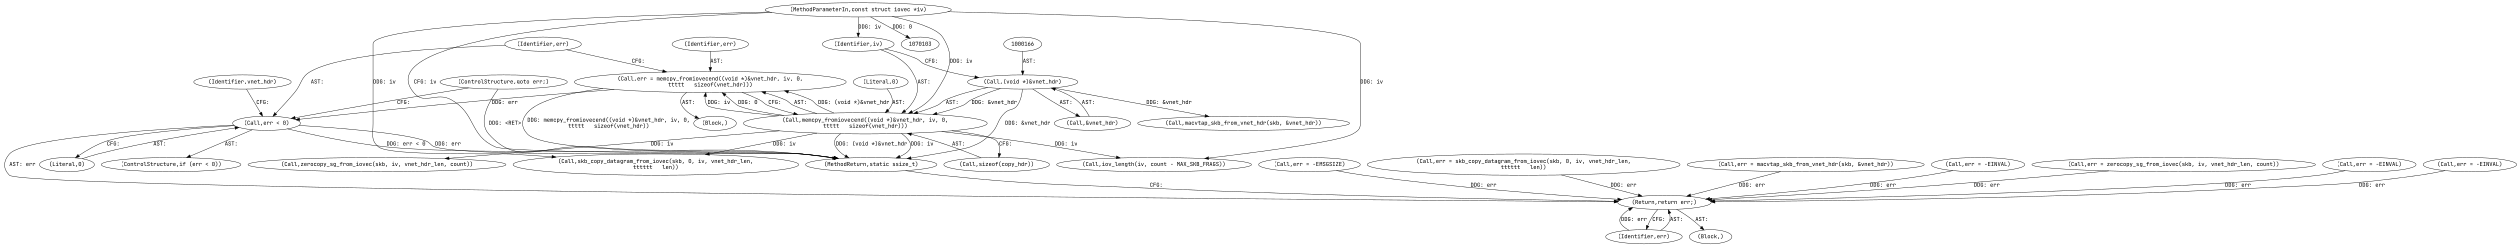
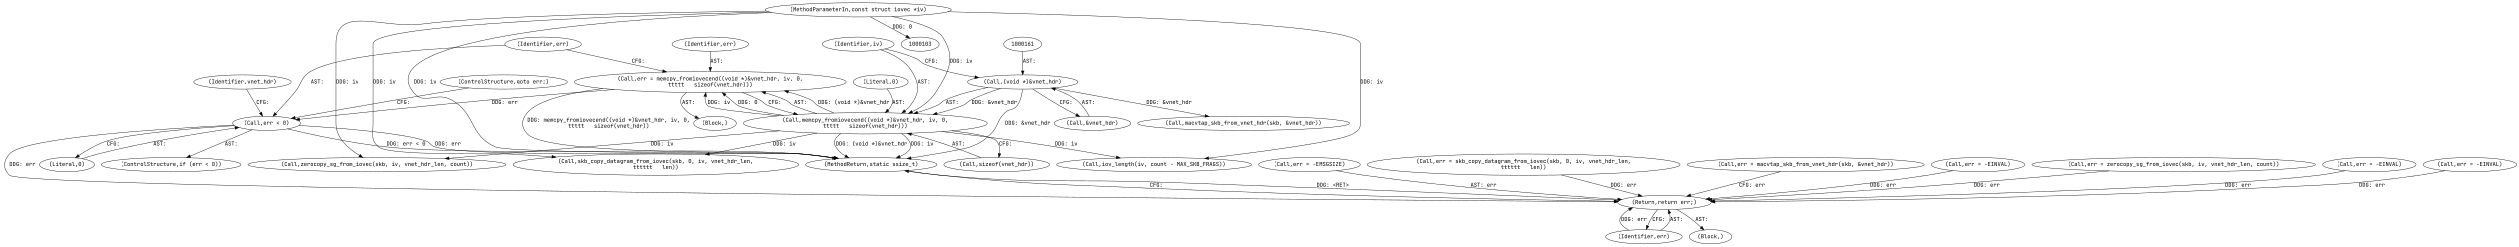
edge "(MethodParameterIn,const struct iovec *iv)" -> "(Identifier,iv)": now "(MethodParameterIn,const struct iovec *iv)" -> "(Call,zerocopy_sg_from_iovec(skb, iv, vnet_hdr_len, count))"
node "1070103": label "1070103" -> "1000103"
node "1000166": label "1000166" -> "1000161"
edge "(MethodParameterIn,const struct iovec *iv)" -> "(MethodReturn,static ssize_t)": label "CFG: iv" -> "DDG: iv"
edge "(Call,(void *)&vnet_hdr)" -> "(Call,&vnet_hdr)": label "AST: " -> "CFG: "
edge "(ControlStructure,goto err;)" -> "(MethodReturn,static ssize_t)": now "(Return,return err;)" -> "(MethodReturn,static ssize_t)"
edge "(Call,err < 0)" -> "(Return,return err;)": label "AST: err" -> "DDG: err"
node "(Call,sizeof(copy_hdr))": label "(Call,sizeof(copy_hdr))" -> "(Call,sizeof(vnet_hdr))"
edge "(Call,err = -EMSGSIZE)" -> "(Return,return err;)": label "DDG: err" -> "AST: err"
edge "(Call,err = macvtap_skb_from_vnet_hdr(skb, &vnet_hdr))" -> "(Return,return err;)": label "DDG: err" -> "CFG: err"
